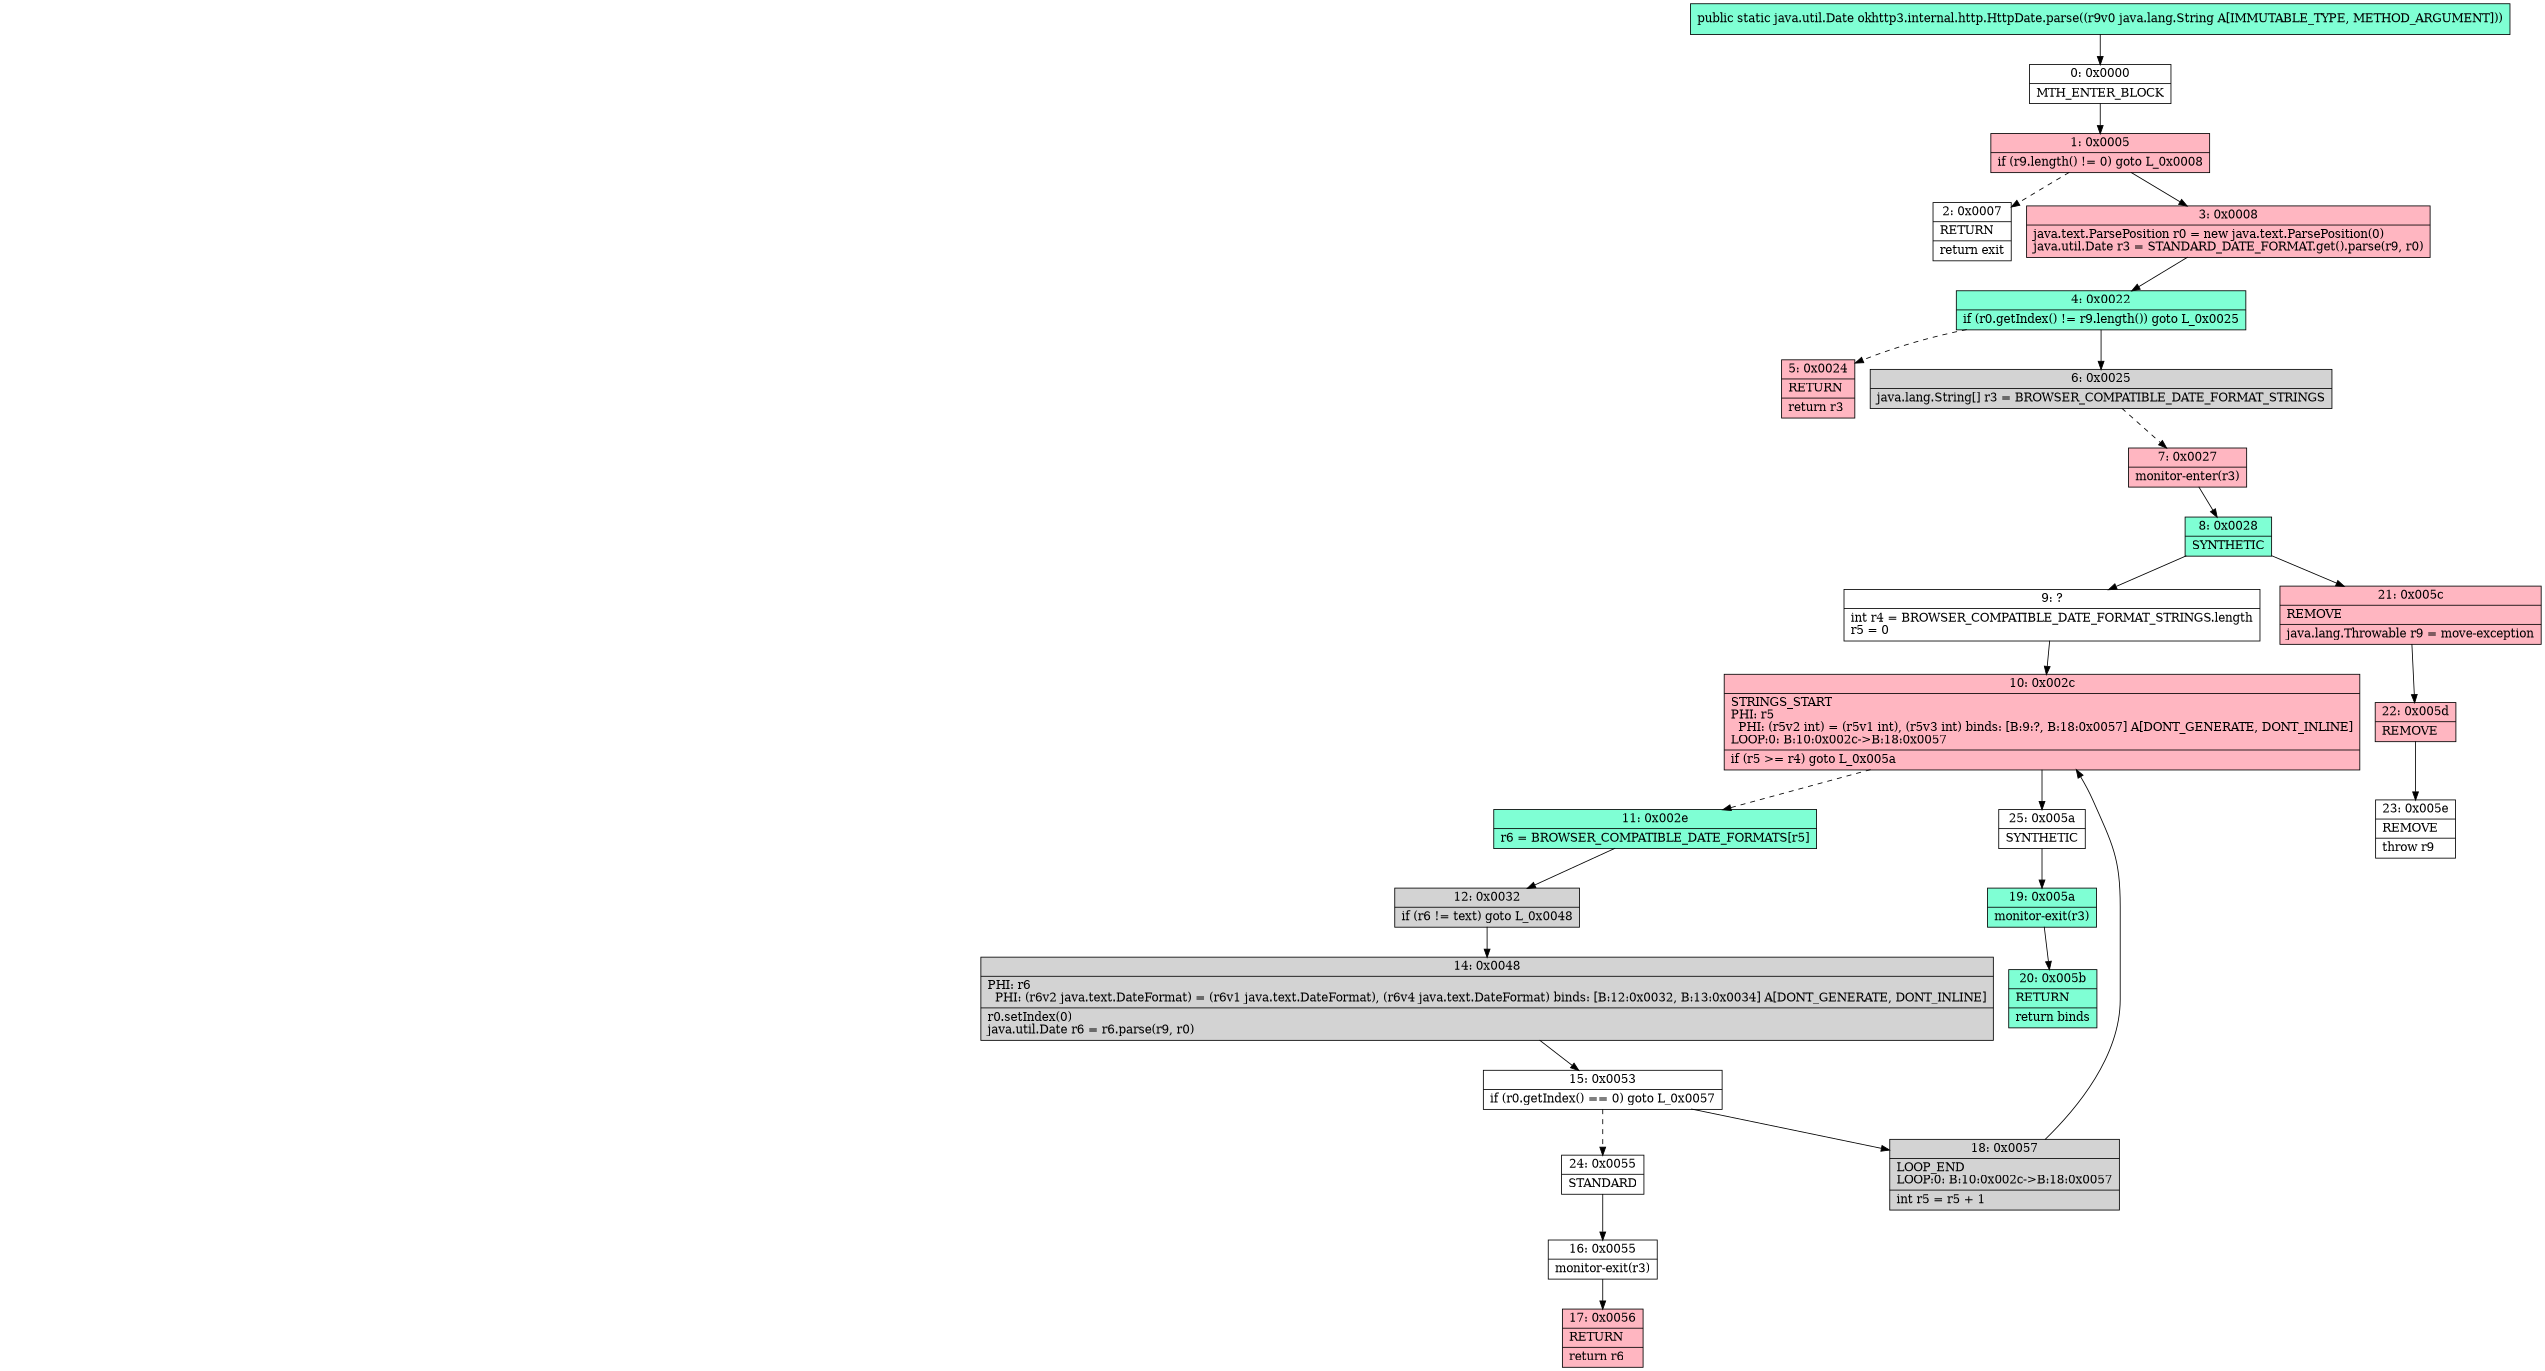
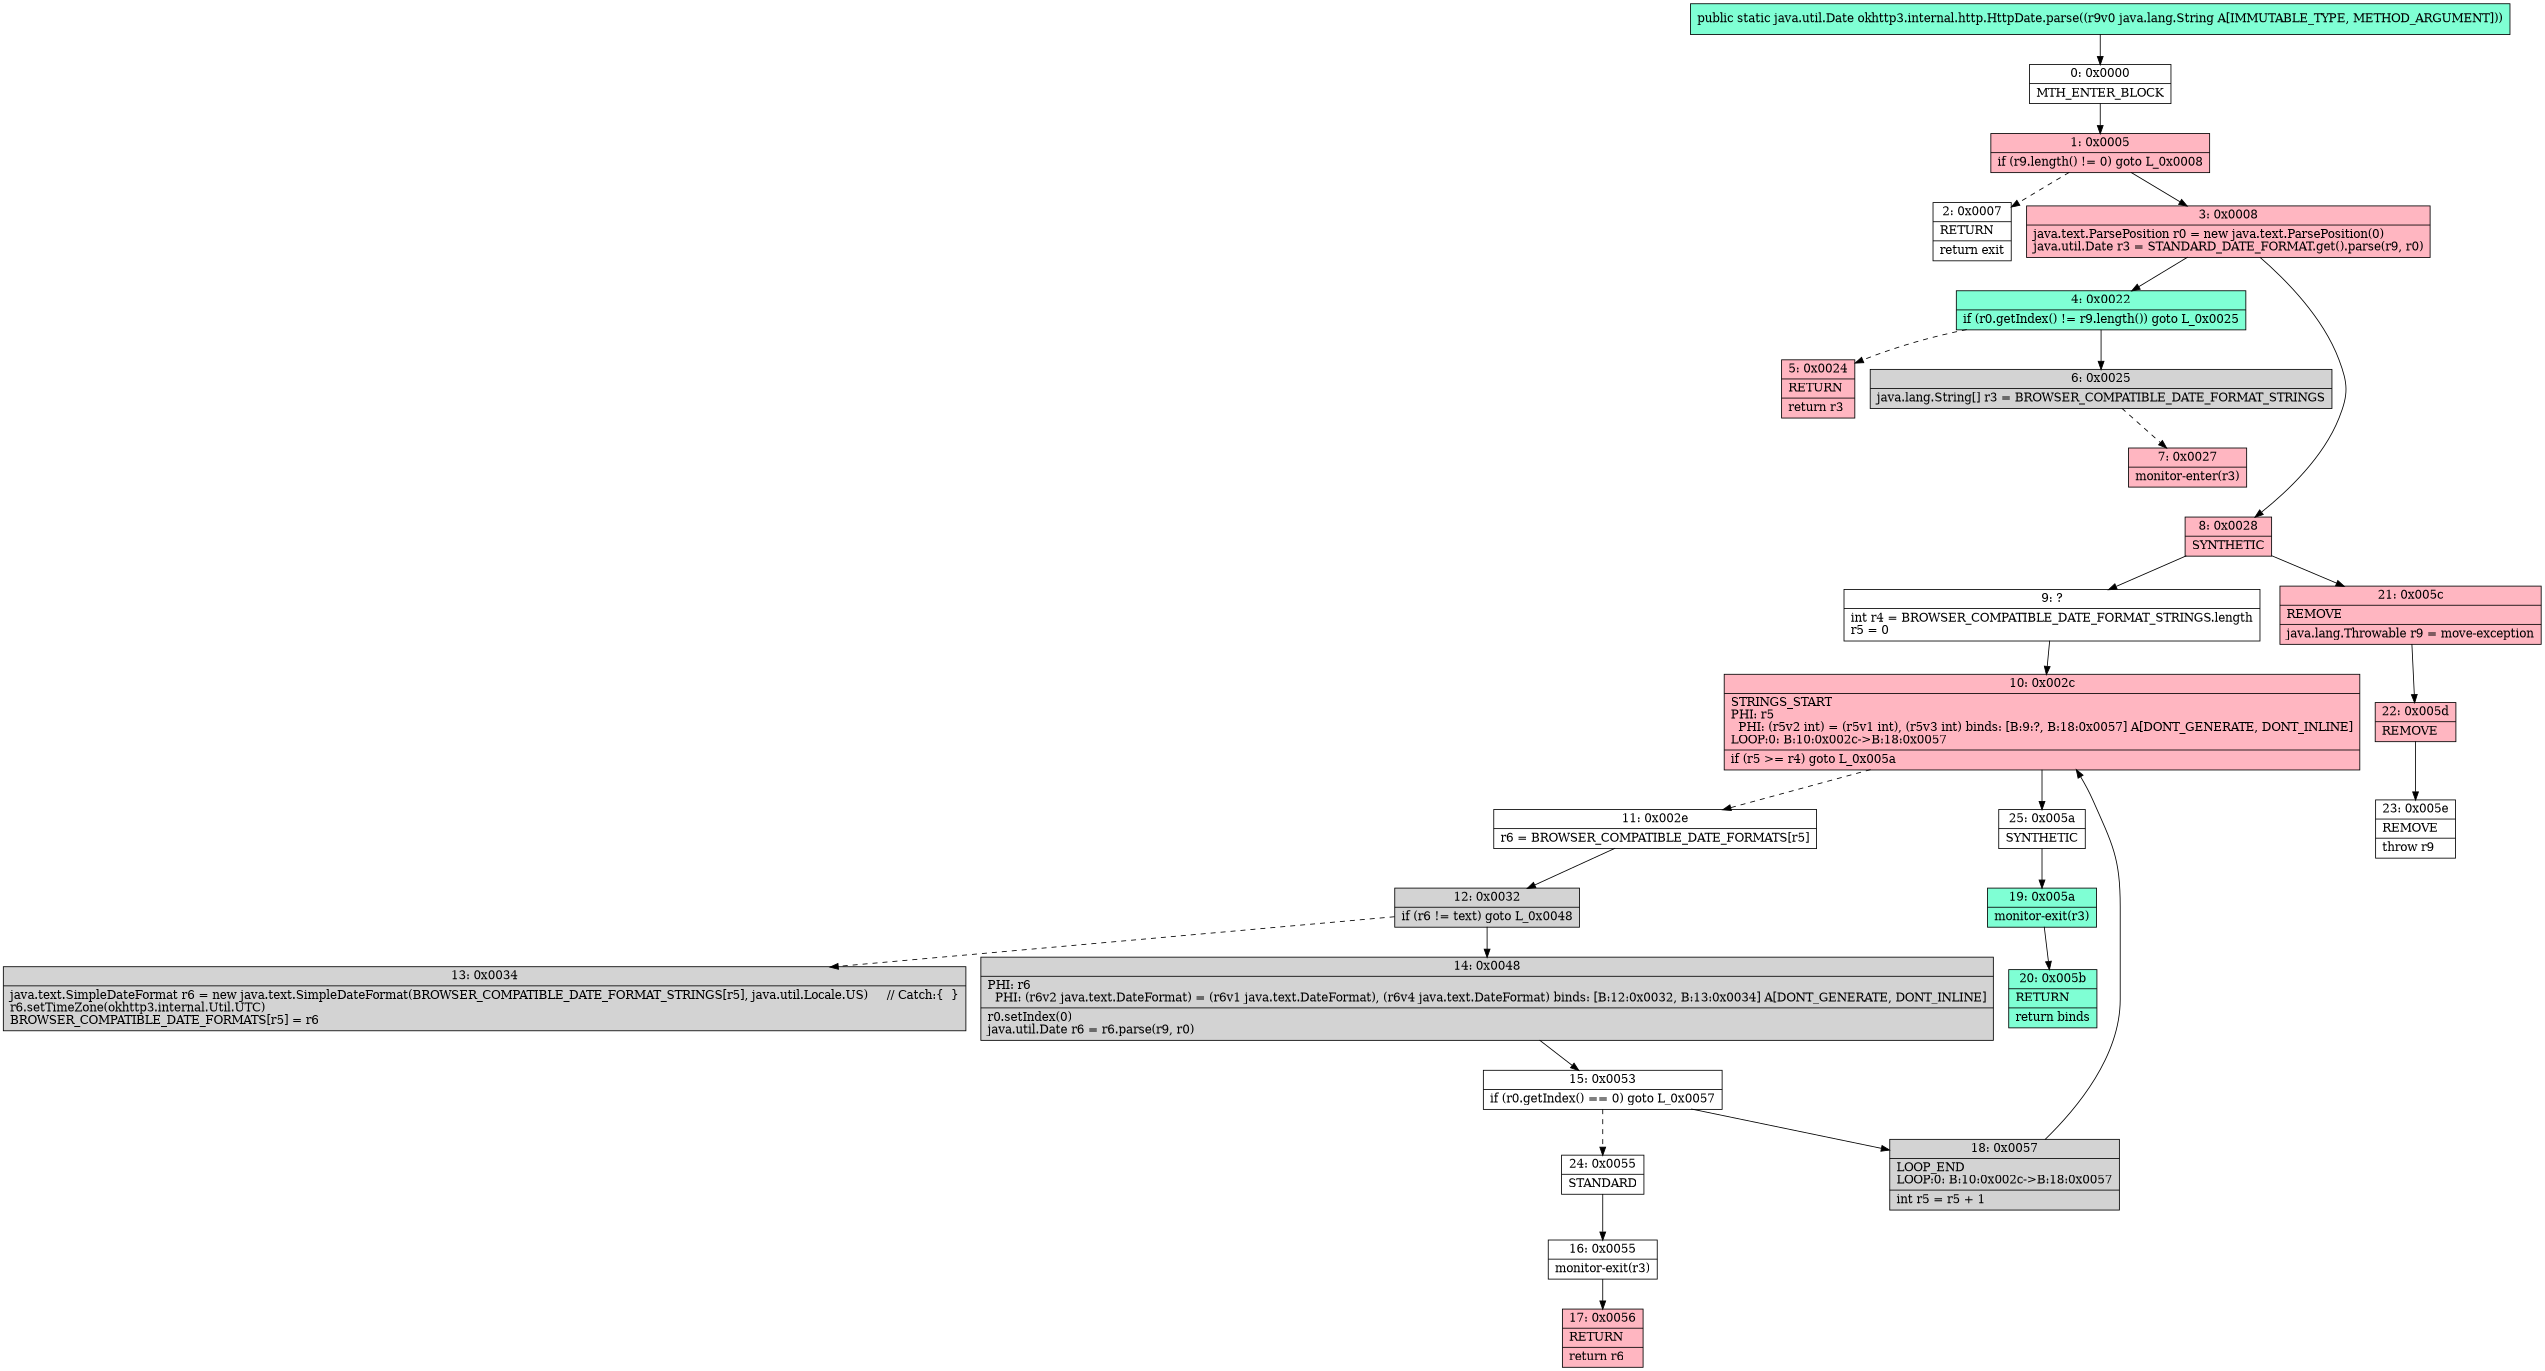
edge "7: 0x0027" -> "8: 0x0028": now "3: 0x0008" -> "8: 0x0028"
node "8: 0x0028": fillcolor aquamarine -> lightpink
node "11: 0x002e": fillcolor aquamarine -> white
node "13: 0x0034": added
